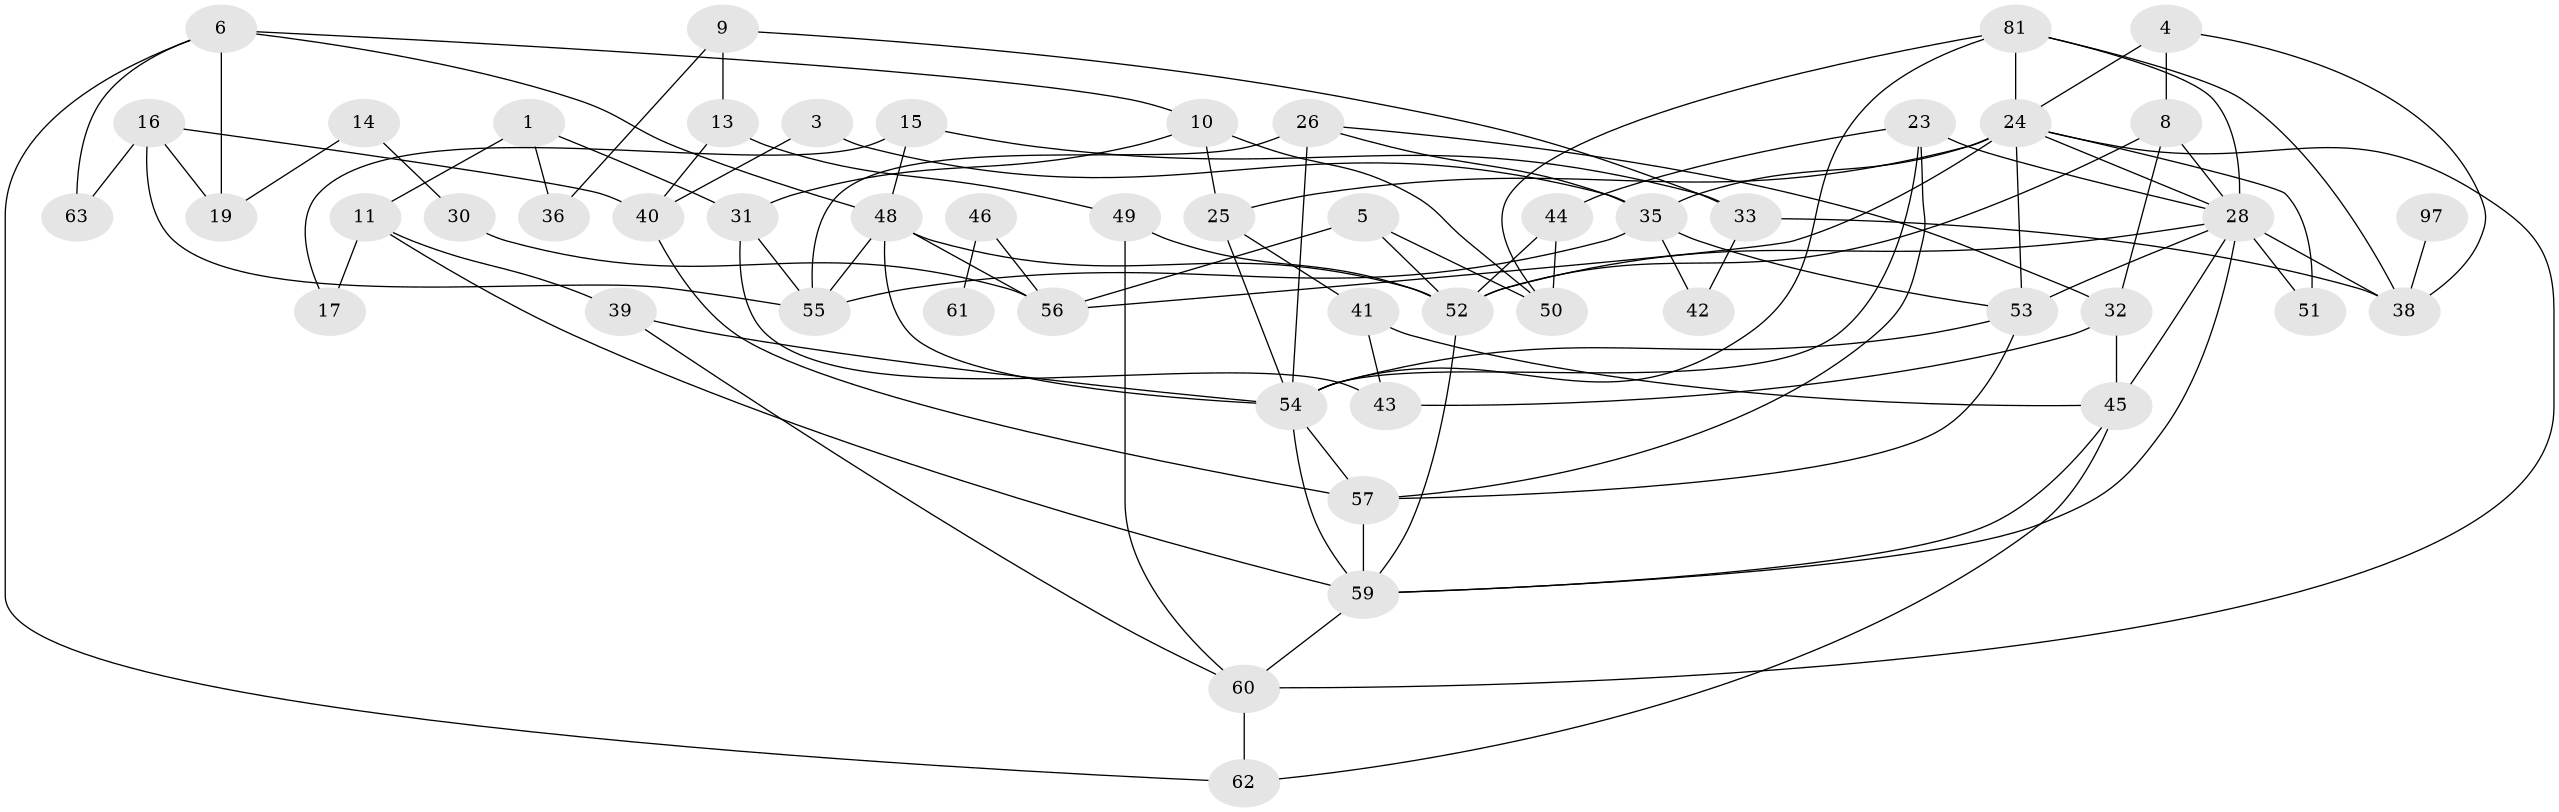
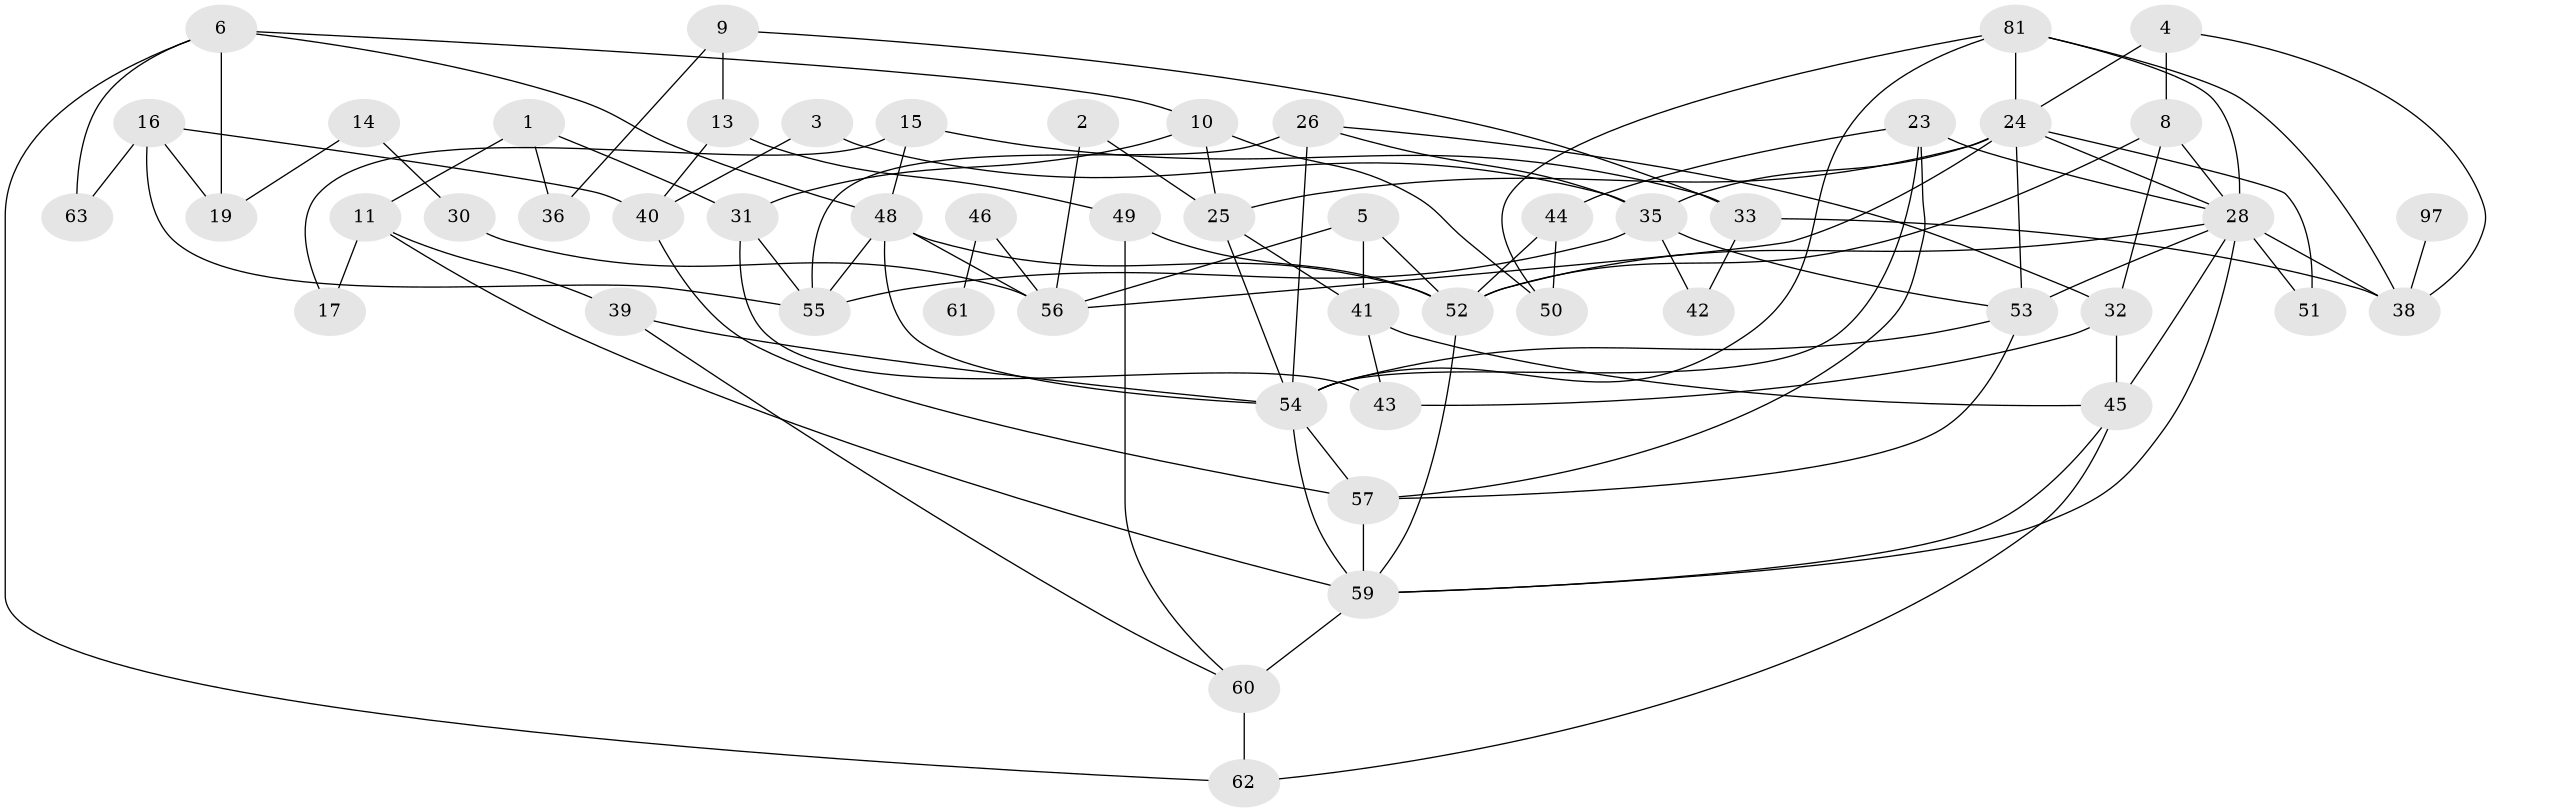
node "2": added
edge "5" -- "50": now "5" -- "41"
edge "24" -- "60": removed
